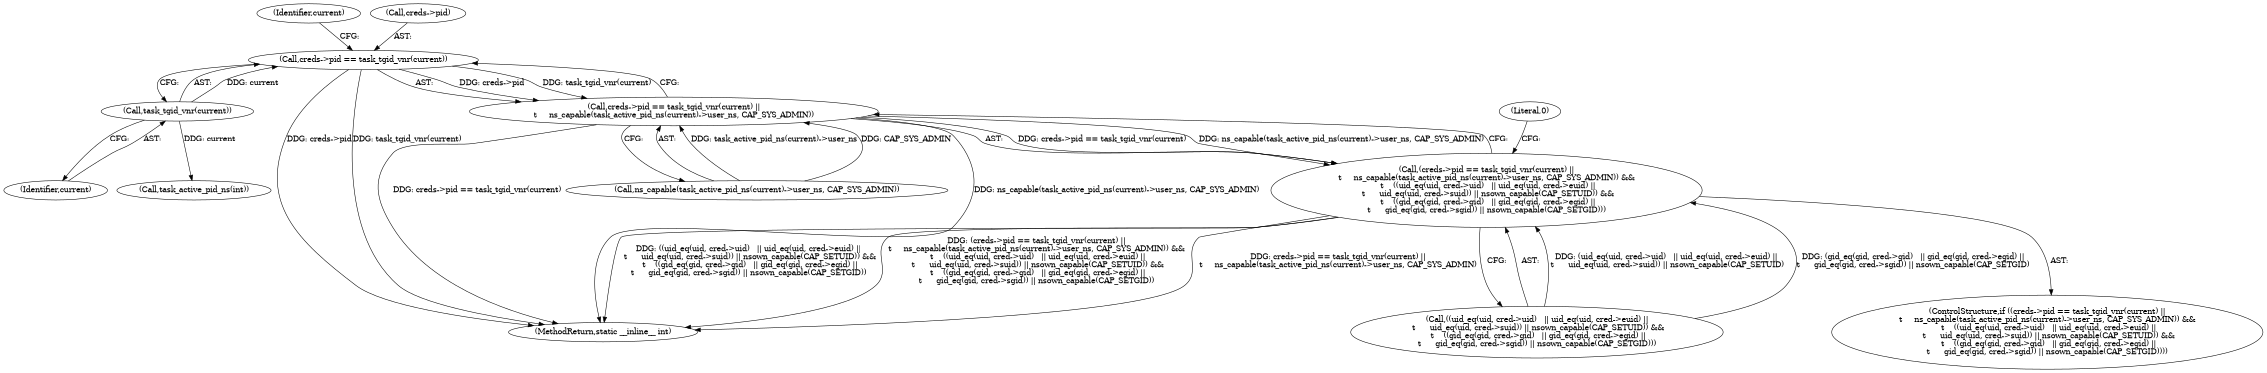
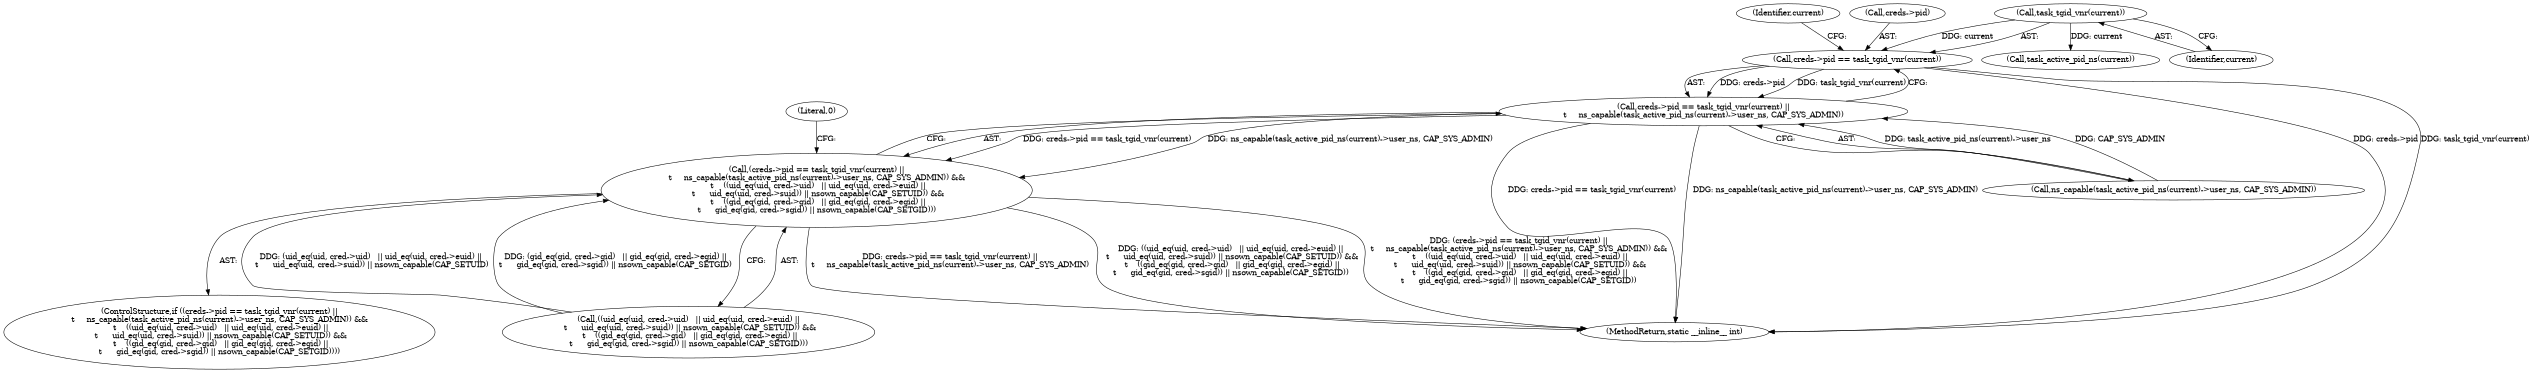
edge "(Call,creds->pid == task_tgid_vnr(current))" -> "(Call,task_tgid_vnr(current))": removed, label "CFG:"
node "(Call,task_active_pid_ns(int))": label "(Call,task_active_pid_ns(int))" -> "(Call,task_active_pid_ns(current))"
